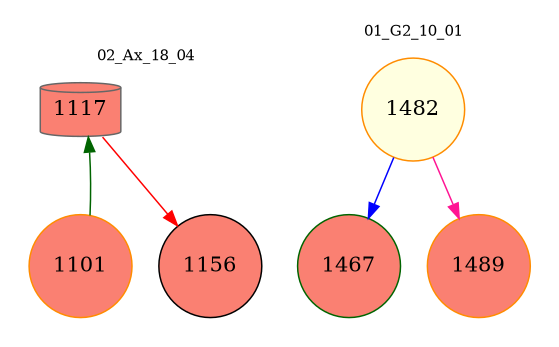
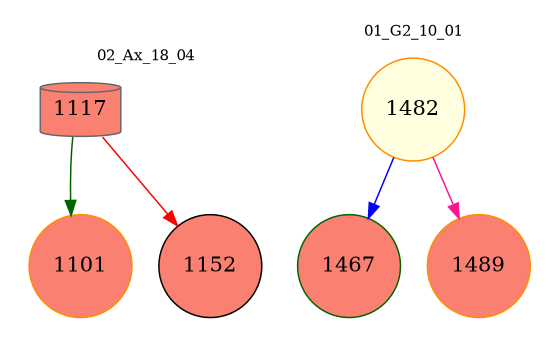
edge "1101" -> "1117": reversed
node "1156": label "1156" -> "1152"
